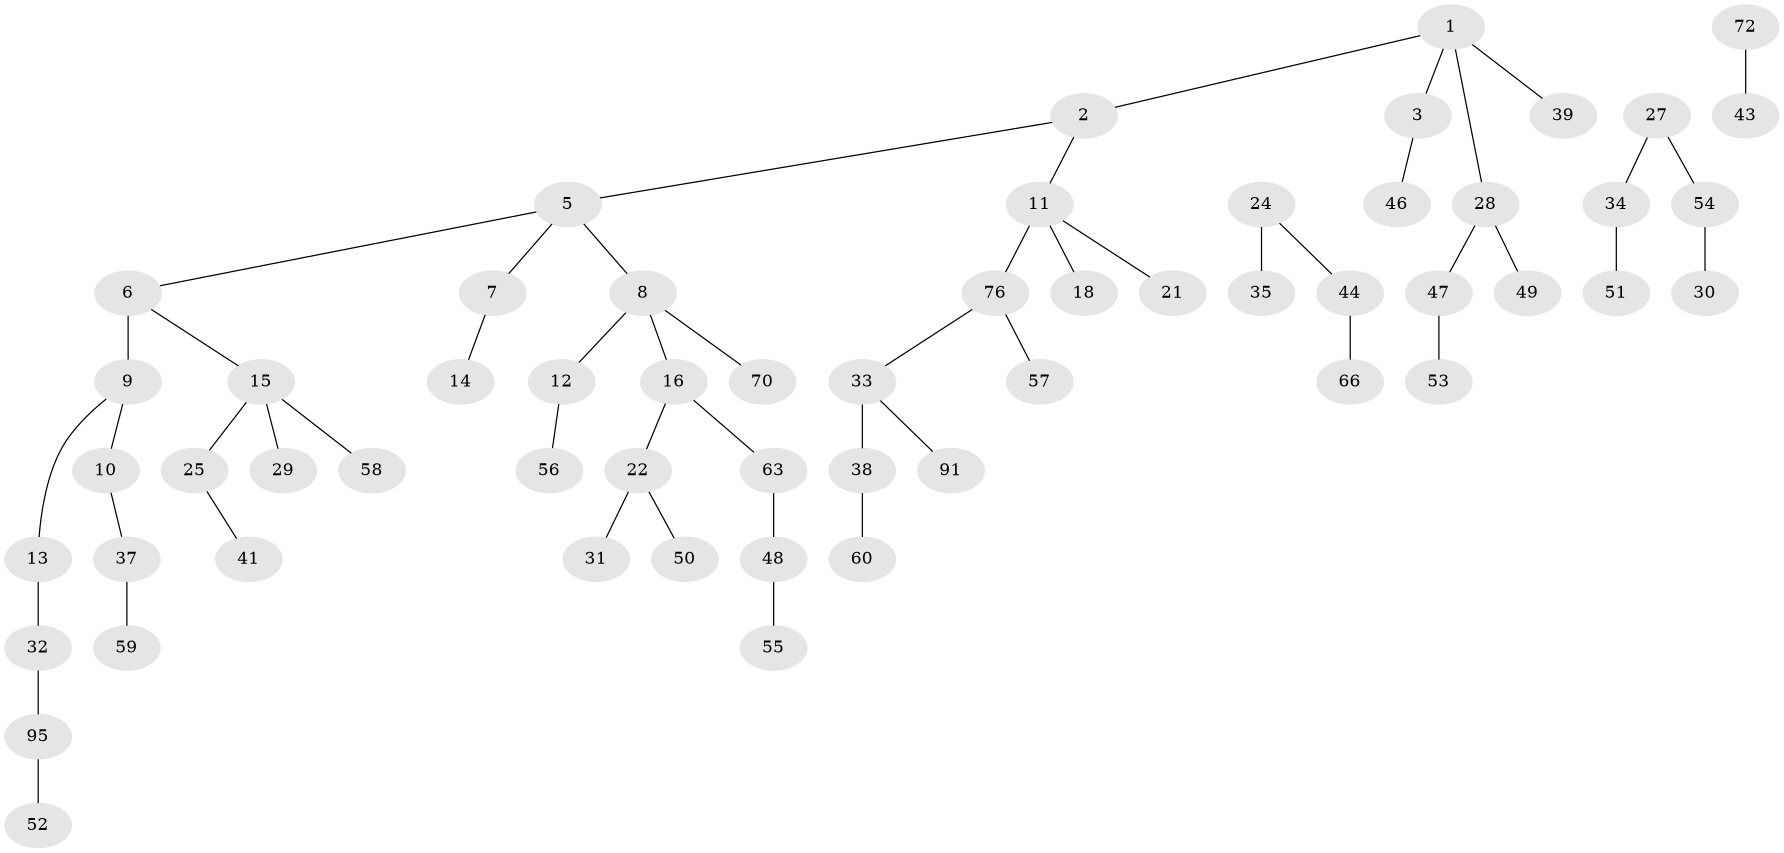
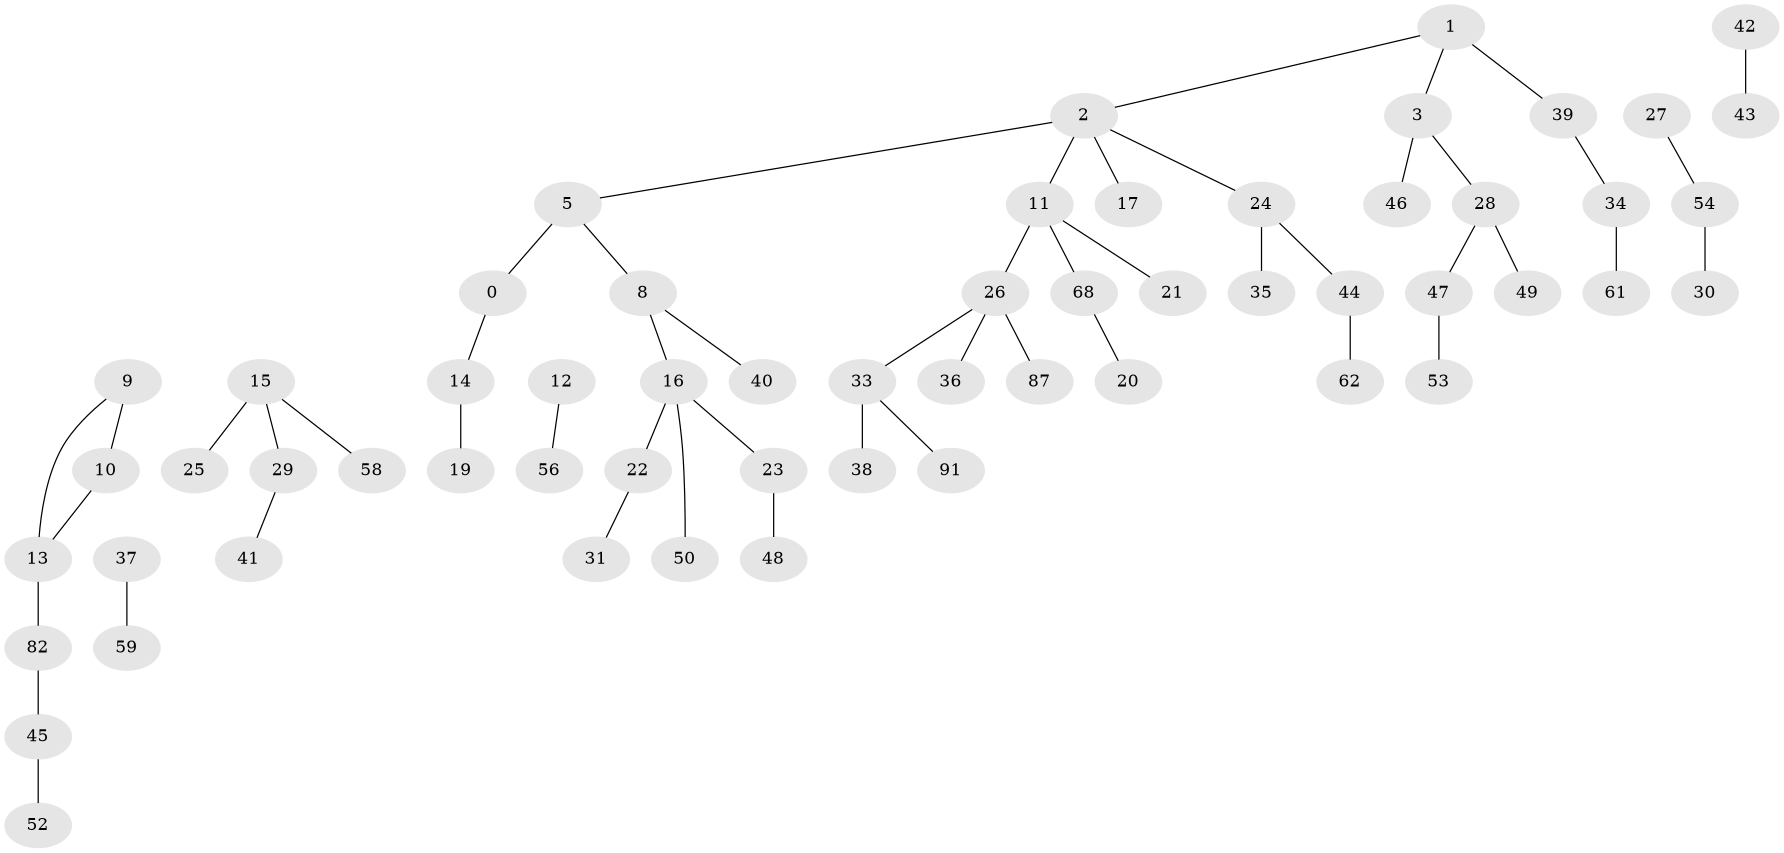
node "72": label "72" -> "42"
edge "1" -- "28": now "3" -- "28"
edge "2" -- "24": added
edge "27" -- "34": now "39" -- "34"
node "17": added
node "6": removed
node "7": label "7" -> "0"
node "76": label "76" -> "26"
node "18": label "18" -> "68"
node "51": label "51" -> "61"
edge "8" -- "12": removed
node "70": label "70" -> "40"
node "36": added
node "57": label "57" -> "87"
node "20": added
node "66": label "66" -> "62"
node "19": added
node "63": label "63" -> "23"
edge "10" -- "37": now "10" -- "13"
edge "25" -- "41": now "29" -- "41"
edge "22" -- "50": now "16" -- "50"
node "60": removed
node "32": label "32" -> "82"
node "55": removed
node "95": label "95" -> "45"
